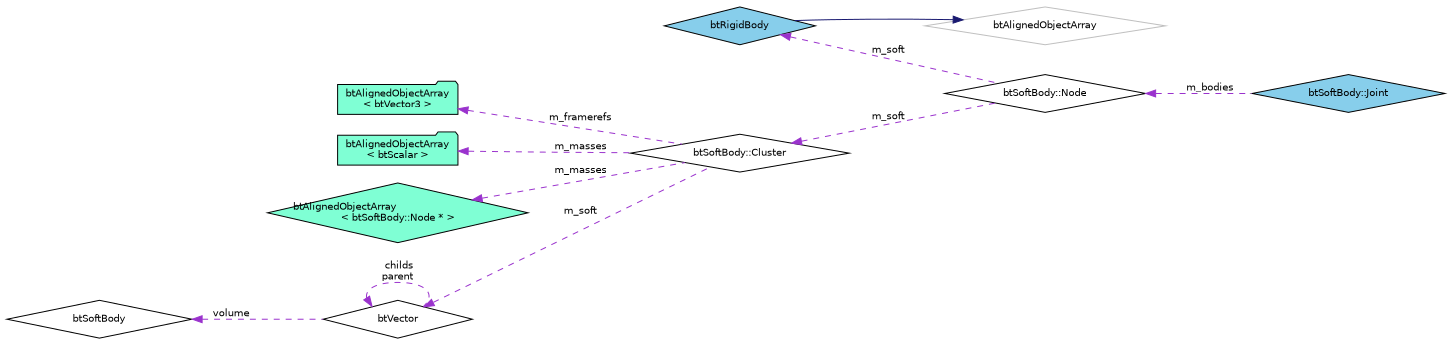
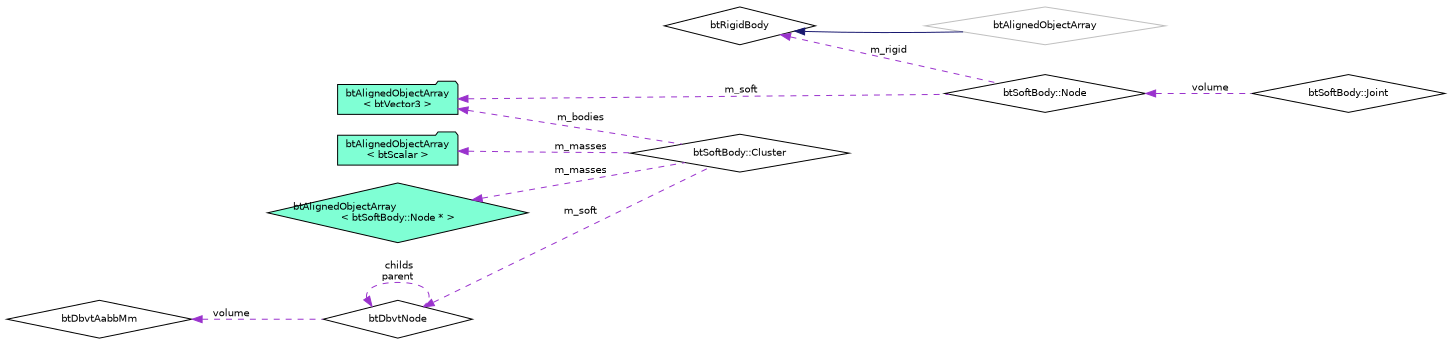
edge "btRigidBody" -> "btAlignedObjectArray": reversed
node "btRigidBody": fillcolor skyblue -> white
edge "btSoftBody::Node" -> "btRigidBody": label " m_soft" -> " m_rigid"
edge "btSoftBody::Joint" -> "btSoftBody::Node": label " m_bodies" -> " volume"
node "btSoftBody::Joint": fillcolor skyblue -> white
edge "btSoftBody::Cluster" -> "btAlignedObjectArray < btVector3 >": label " m_framerefs" -> " m_bodies"
edge "btSoftBody::Node" -> "btSoftBody::Cluster": now "btSoftBody::Node" -> "btAlignedObjectArray < btVector3 >"
node "btSoftBody": label "btSoftBody" -> "btDbvtAabbMm"
node "btVector": label "btVector" -> "btDbvtNode"
